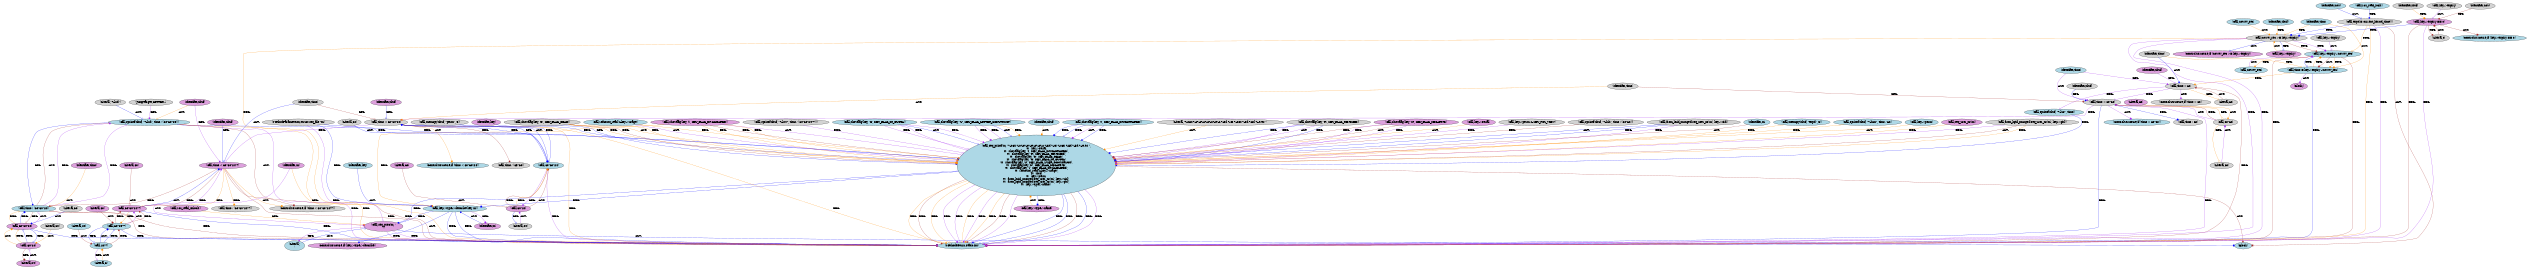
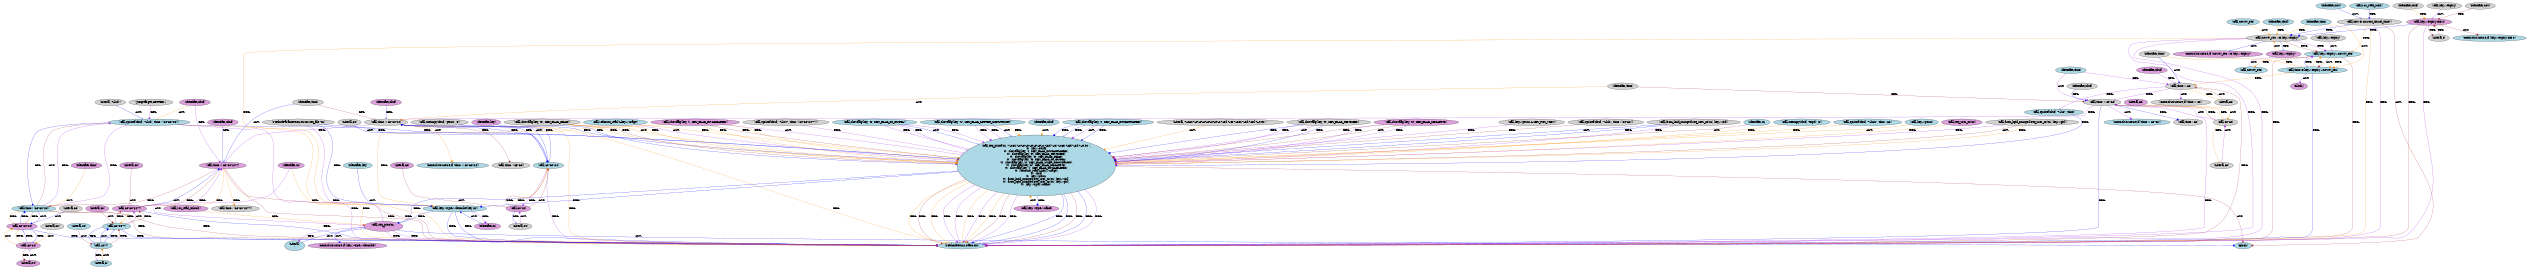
node "(Call,expd = current_kernel_time())": label "(Call,expd = current_kernel_time())" -> "(Call,now = current_kernel_time())"
edge "(Literal,0)" -> "(Call,key->expiry == 0)": label "AST: " -> "CFG: "
node "(Call,key->serial)": removed
node "(ControlStructure,if (timo < 60*60*24*7))": removed
edge "(Call,key->type->describe(key, m))" -> "(ControlStructure,if (key->type->describe))": now "(Call,seq_putc(m, ' '))" -> "(ControlStructure,if (key->type->describe))"
